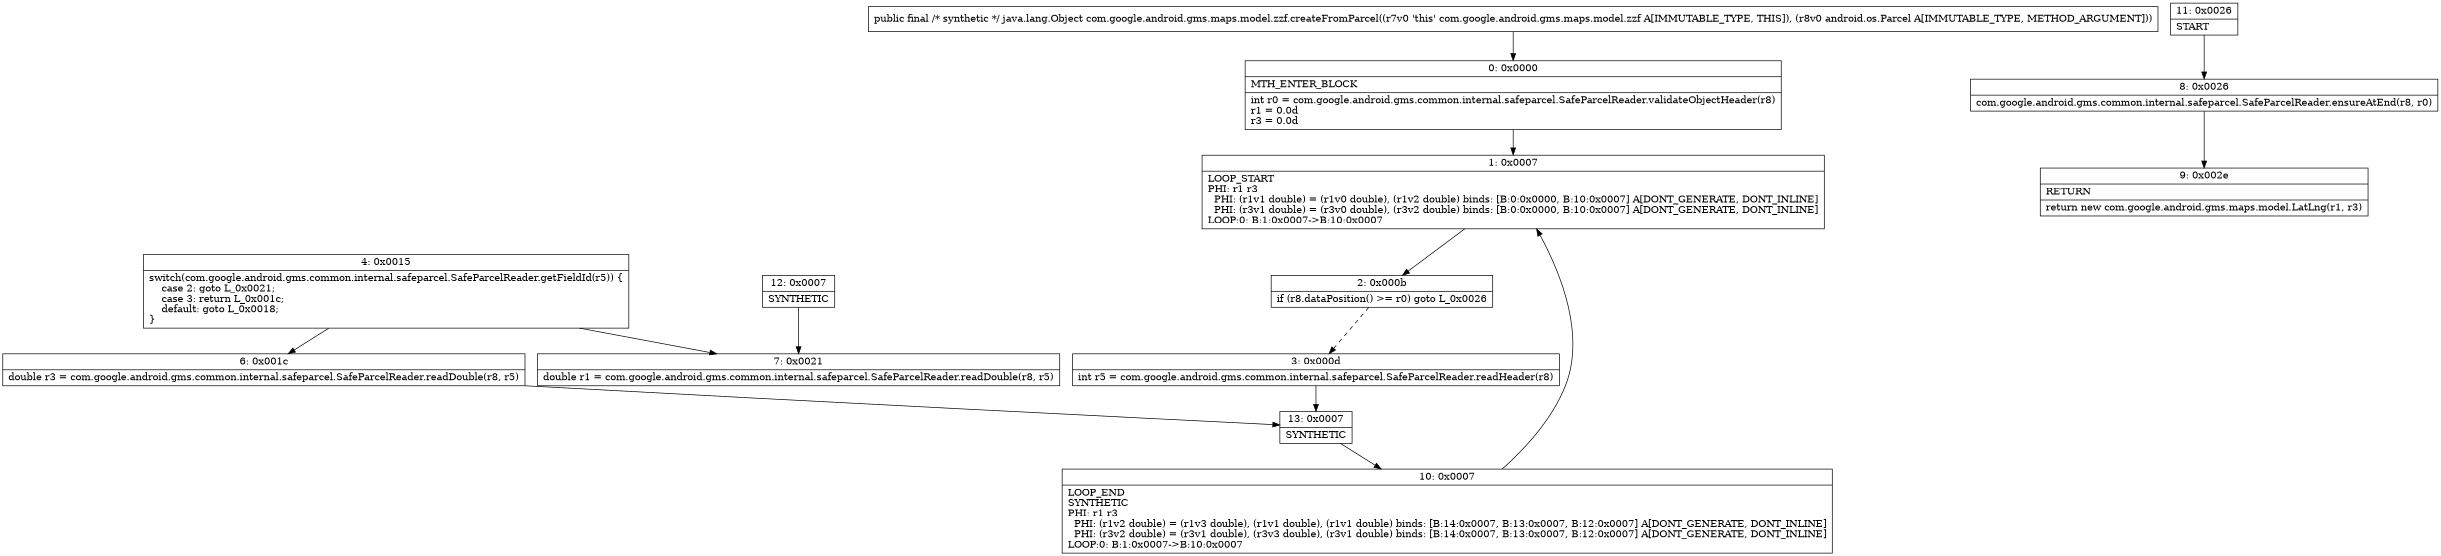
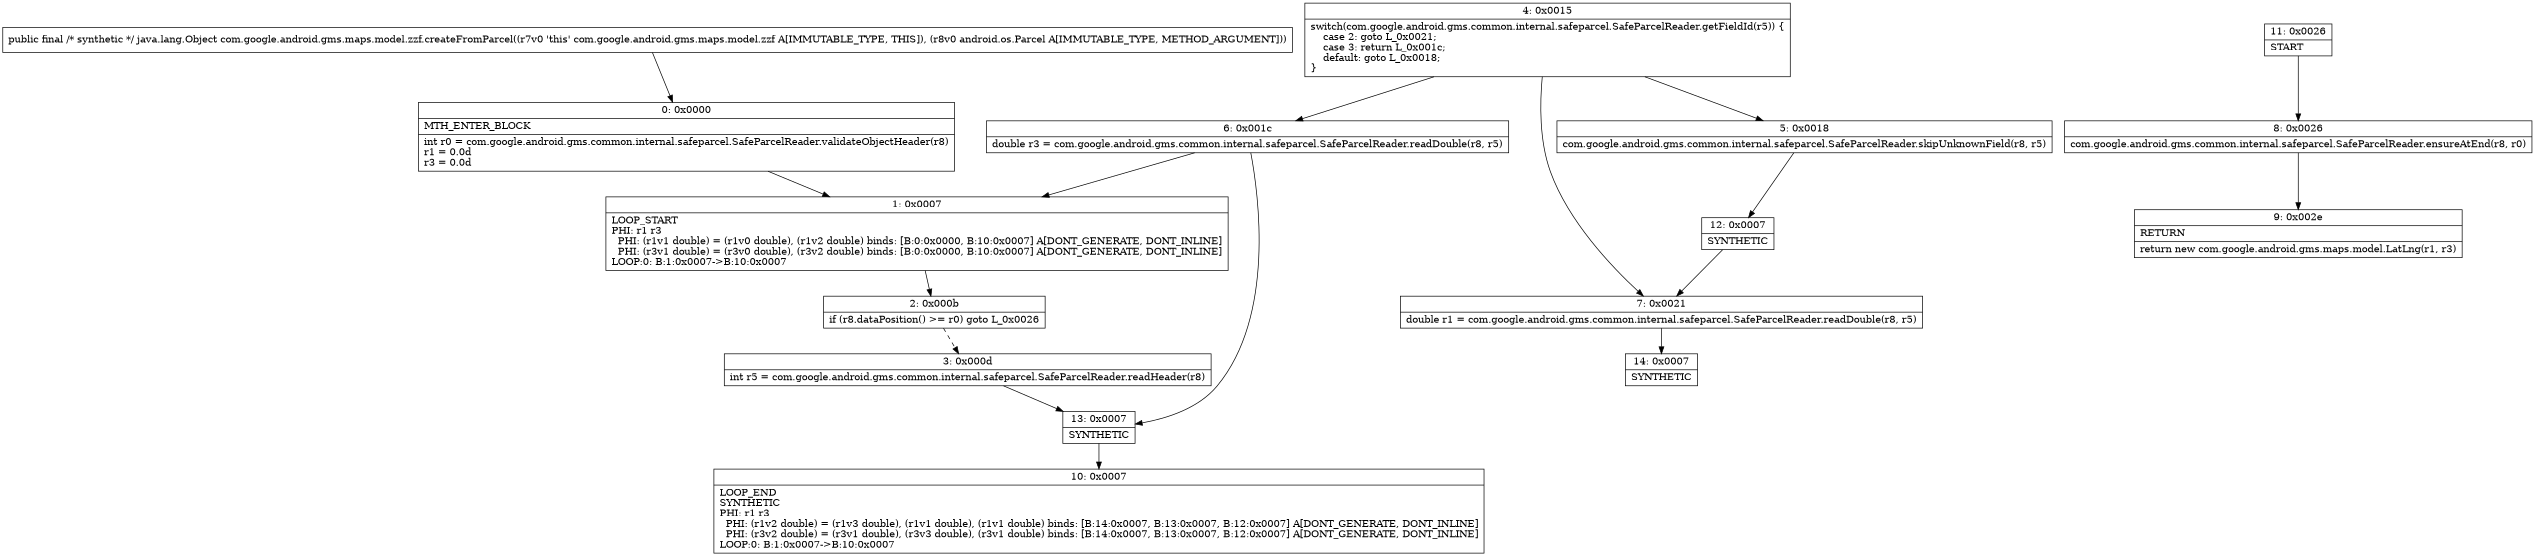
node "5: 0x0018": added
edge "10: 0x0007" -> "1: 0x0007": now "6: 0x001c" -> "1: 0x0007"
node "14: 0x0007": added
